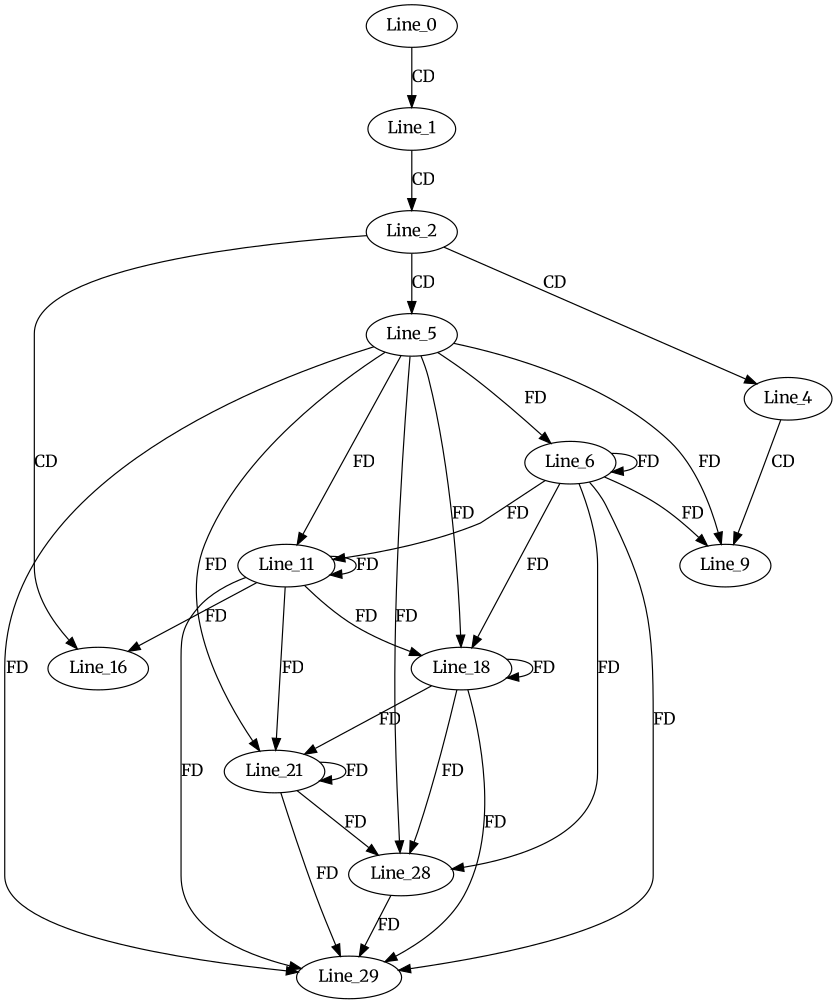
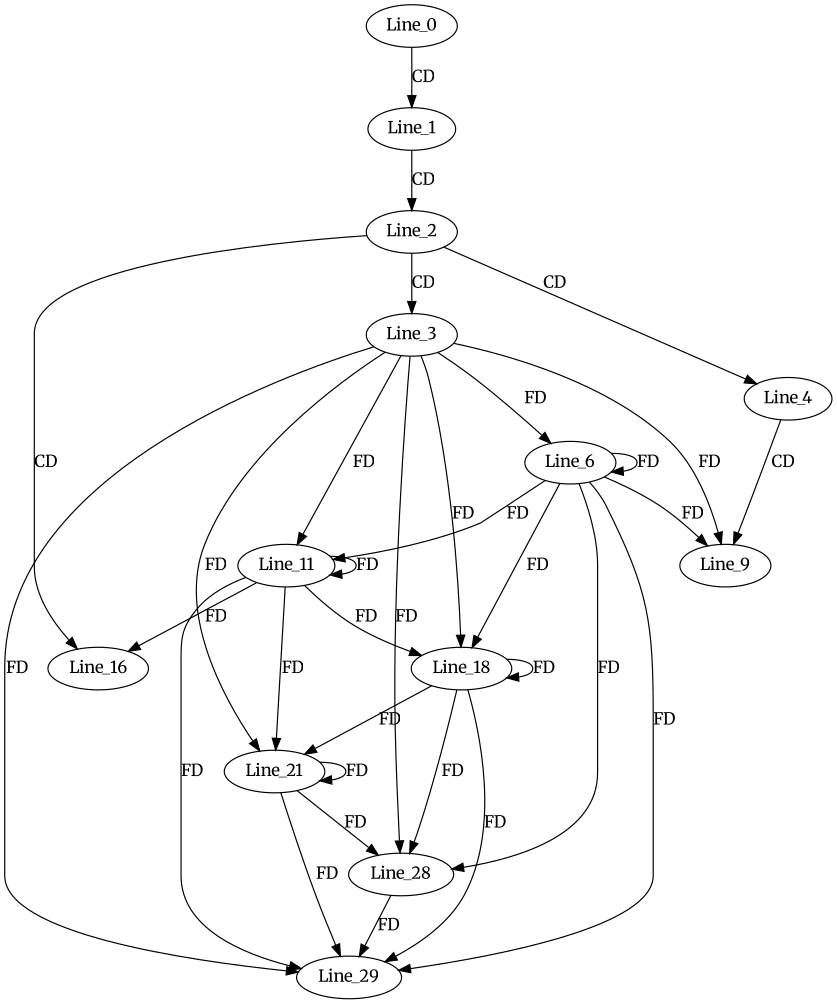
node "Line_5": label "Line_5" -> "Line_3"
